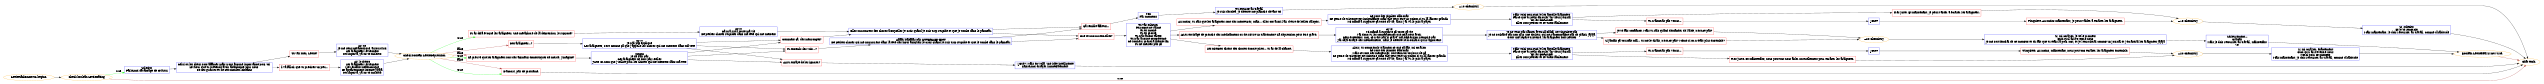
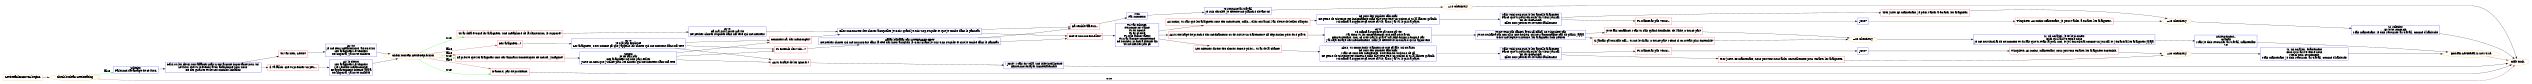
edge "Check boolean LettieDating" -> "Solecito Parle-moi davantage de ce futur": label "true" -> "false"
node "LettieRank5Convo6 begins.": shape ellipse -> box
